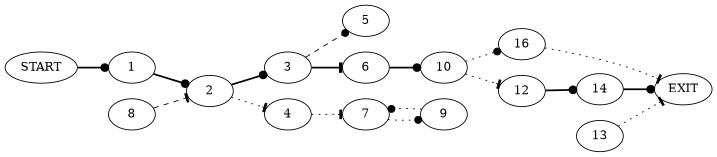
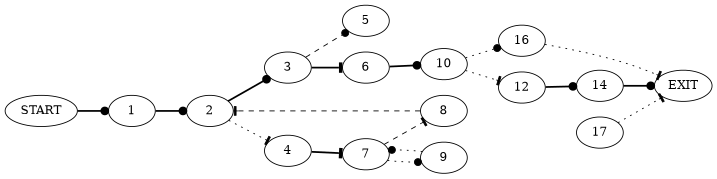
edge "4" -> "7": style dotted -> bold
edge "7" -> "8": added
node "13": label "13" -> "17"
